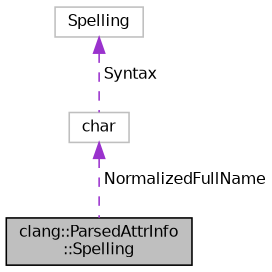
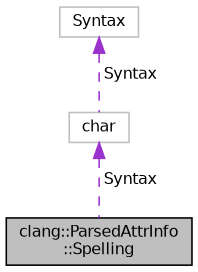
node "Spelling": label "Spelling" -> "Syntax"
edge "clang::ParsedAttrInfo ::Spelling" -> "char": label " NormalizedFullName" -> " Syntax"
